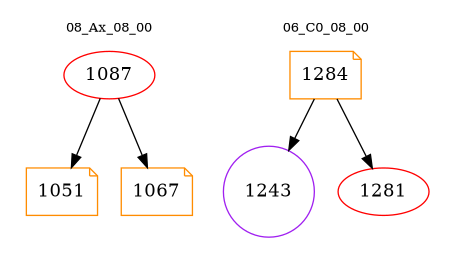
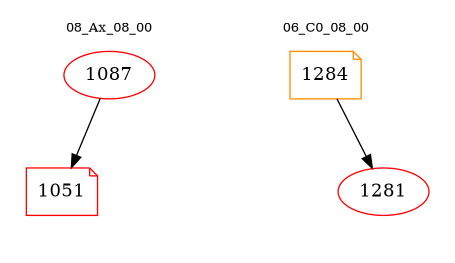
node "1051": color darkorange -> red
node "1067": removed
node "1243": removed
